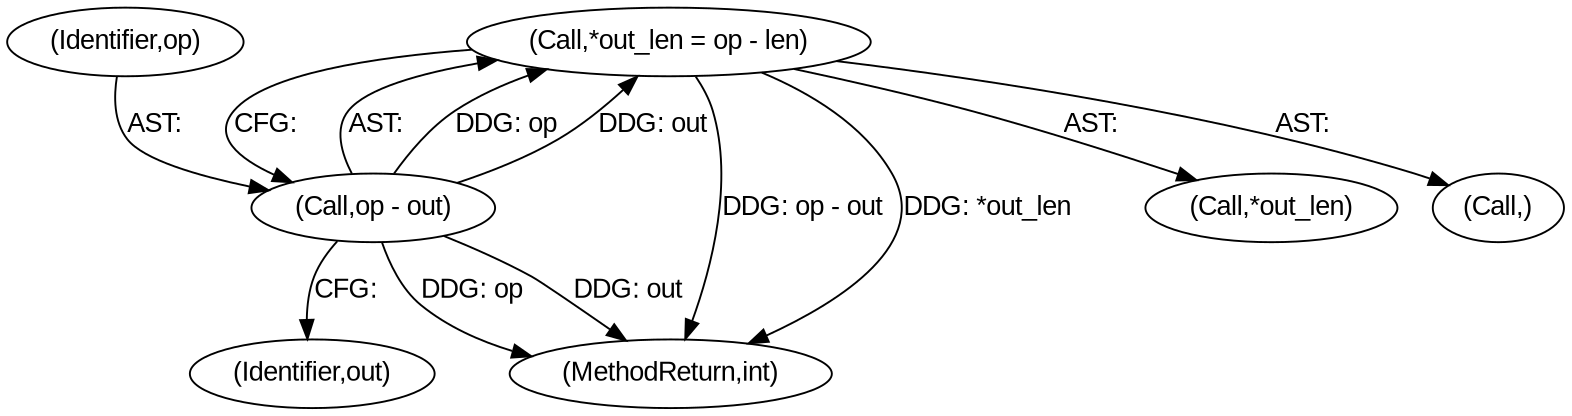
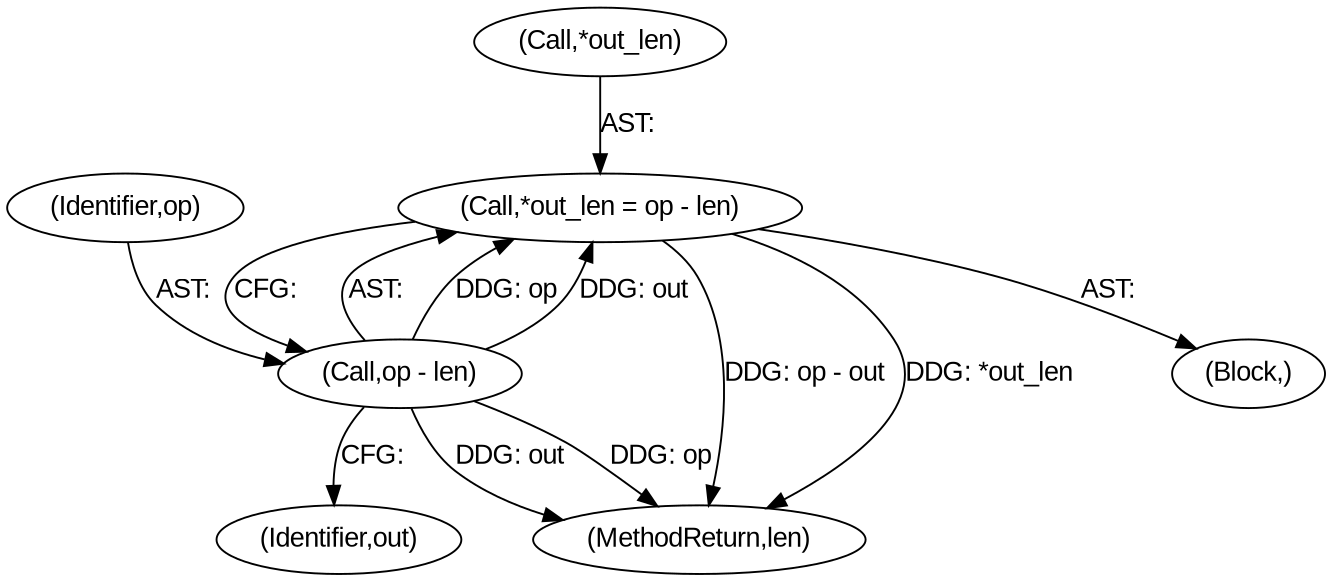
edge "(Call,*out_len = op - len)" -> "(Call,*out_len)": reversed
node "(Call,op - out)": label "(Call,op - out)" -> "(Call,op - len)"
node "(Call,)": label "(Call,)" -> "(Block,)"
node "(MethodReturn,int)": label "(MethodReturn,int)" -> "(MethodReturn,len)"
